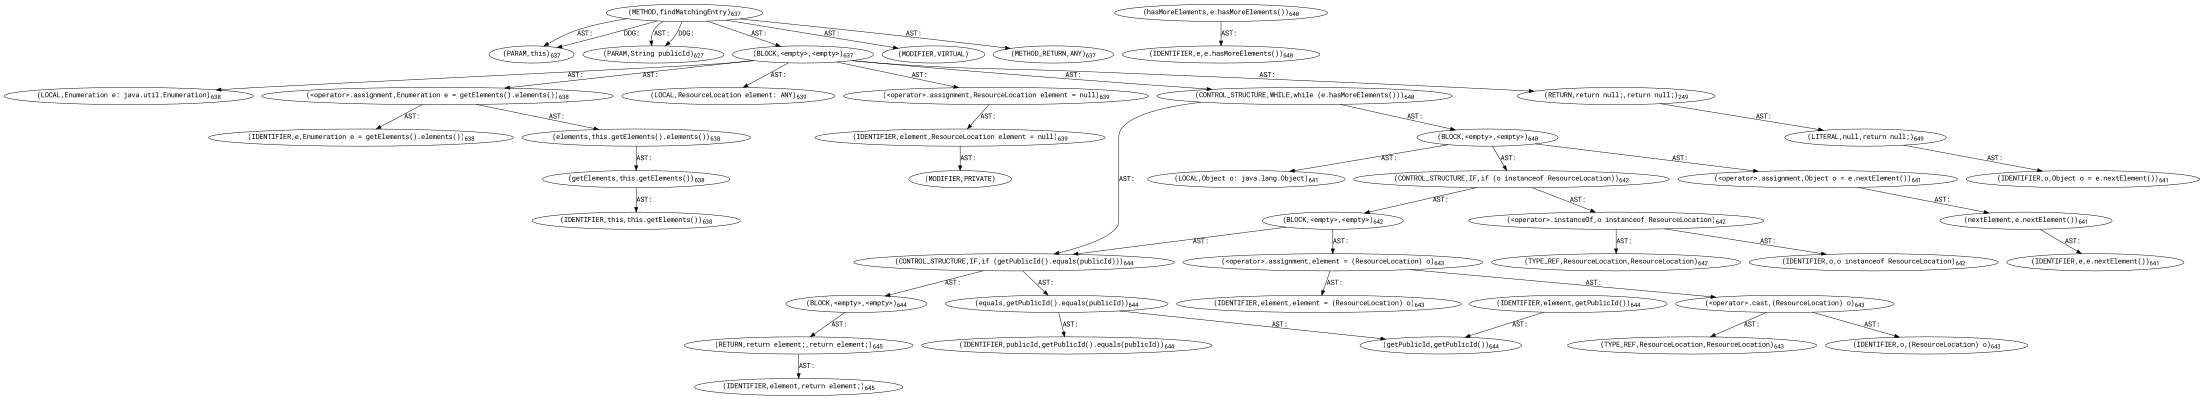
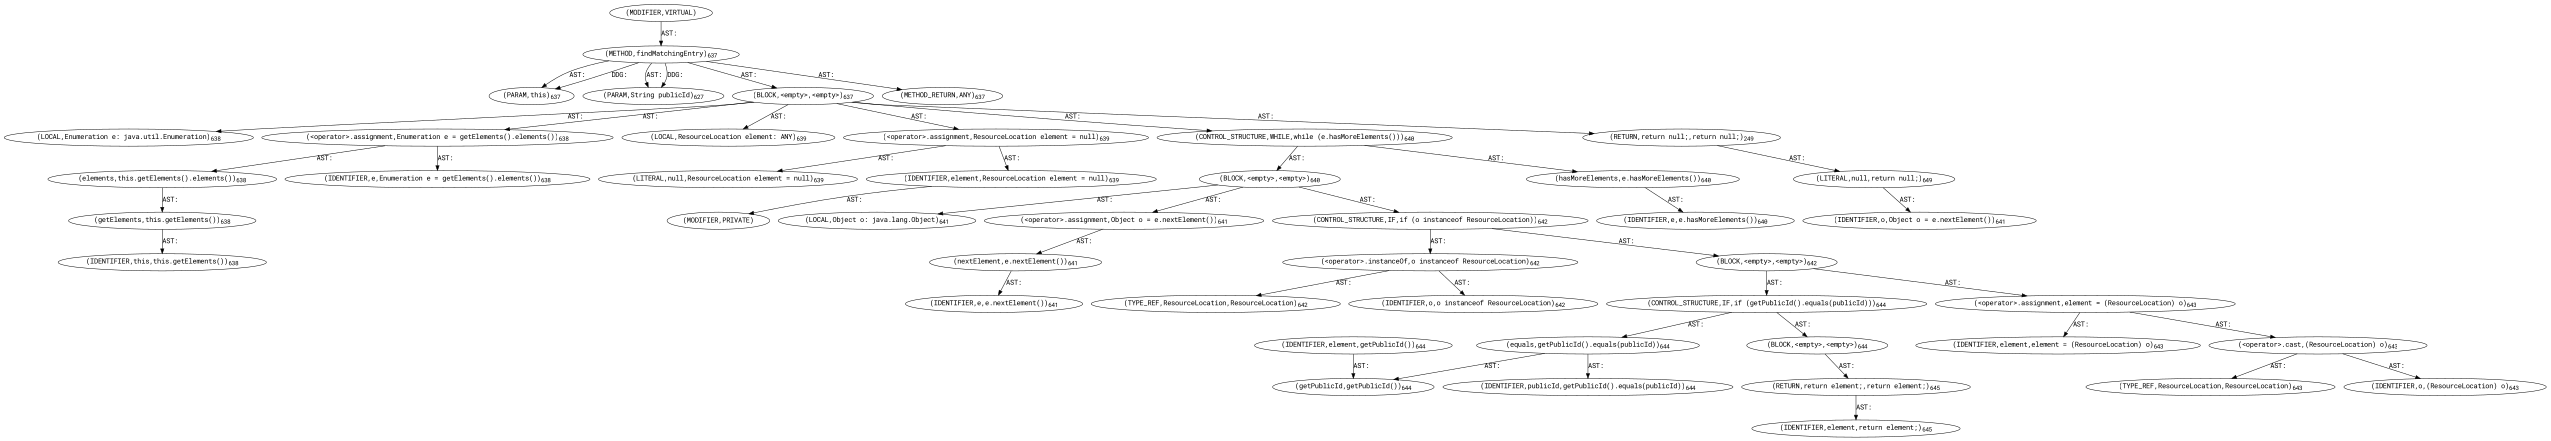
edge "(METHOD,findMatchingEntry)" -> "(MODIFIER,VIRTUAL)": reversed
edge "(CONTROL_STRUCTURE,WHILE,while (e.hasMoreElements()))" -> "(CONTROL_STRUCTURE,IF,if (getPublicId().equals(publicId)))": now "(CONTROL_STRUCTURE,WHILE,while (e.hasMoreElements()))" -> "(hasMoreElements,e.hasMoreElements())"
node "(LITERAL,null,ResourceLocation element = null)": added
